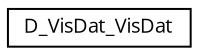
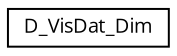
node "D_VisDat_VisDat": label "D_VisDat_VisDat" -> "D_VisDat_Dim"
